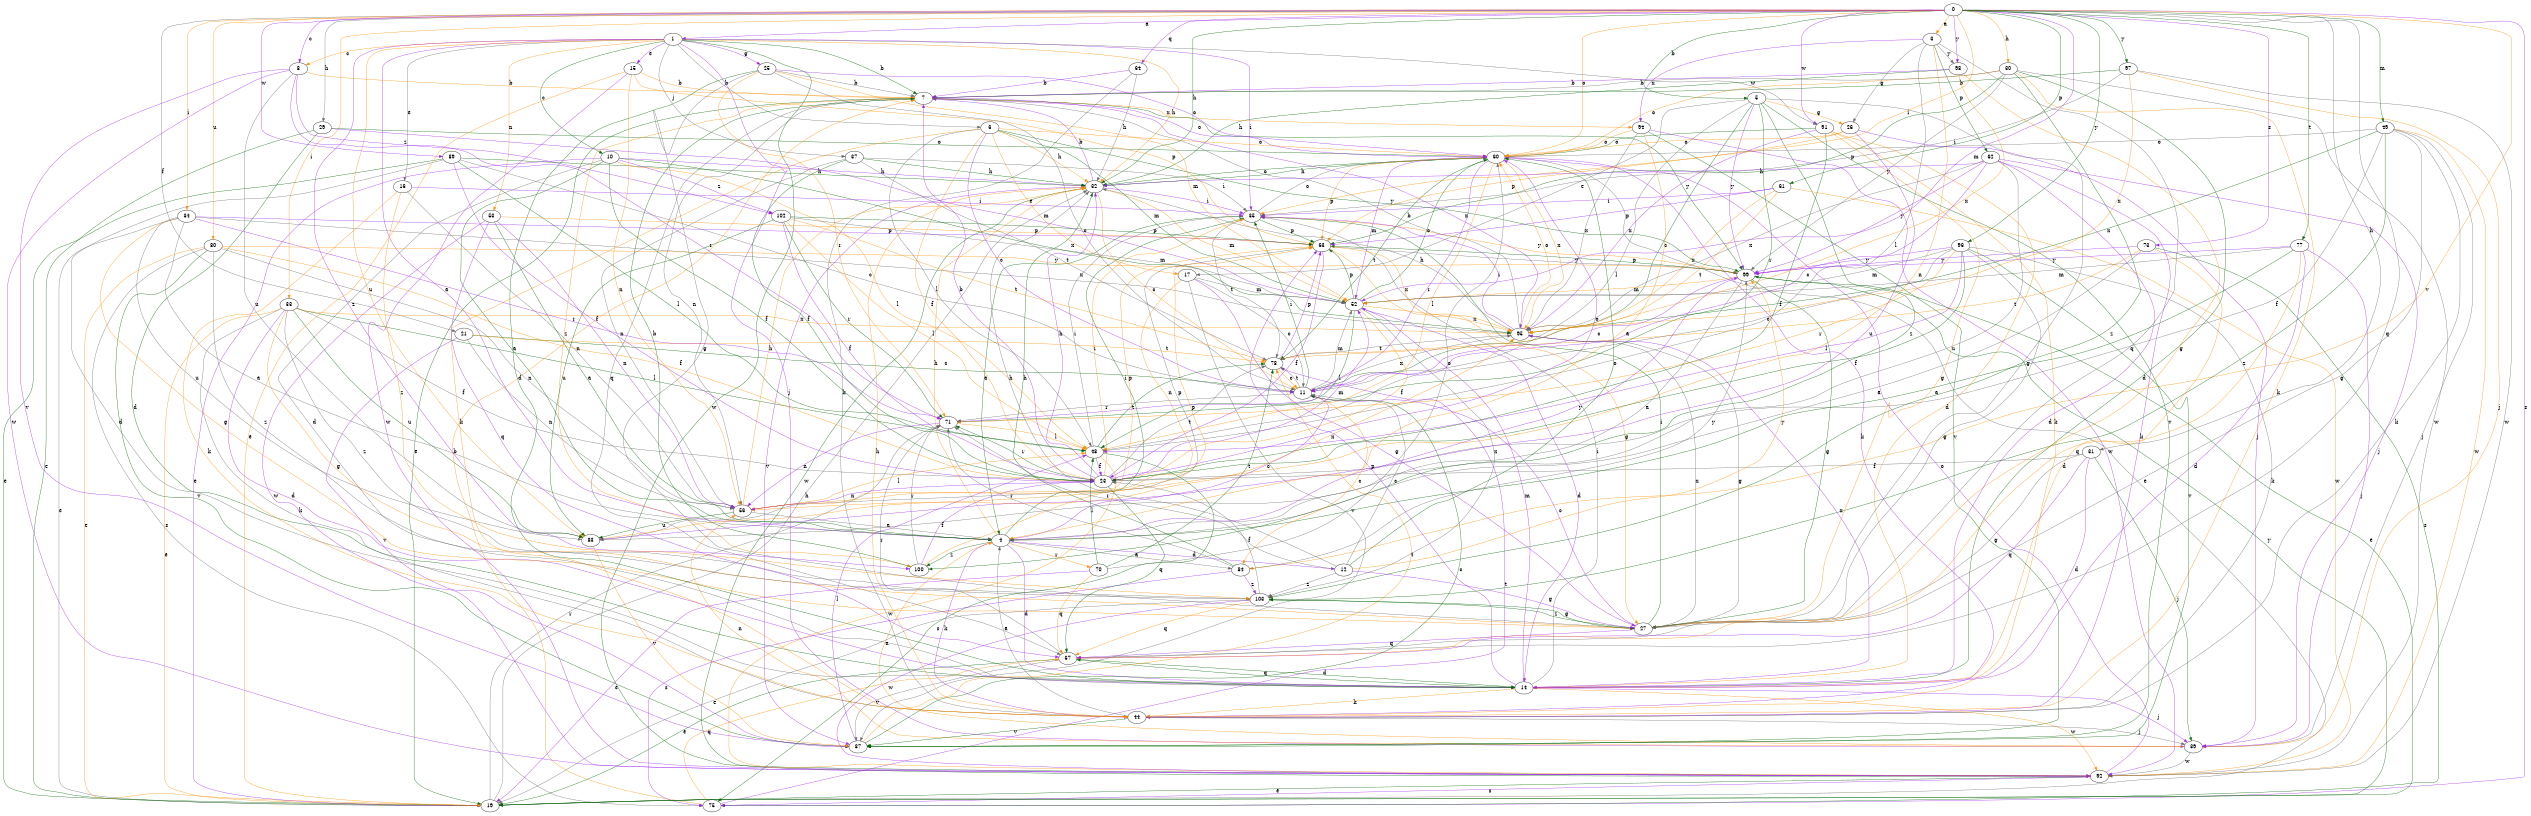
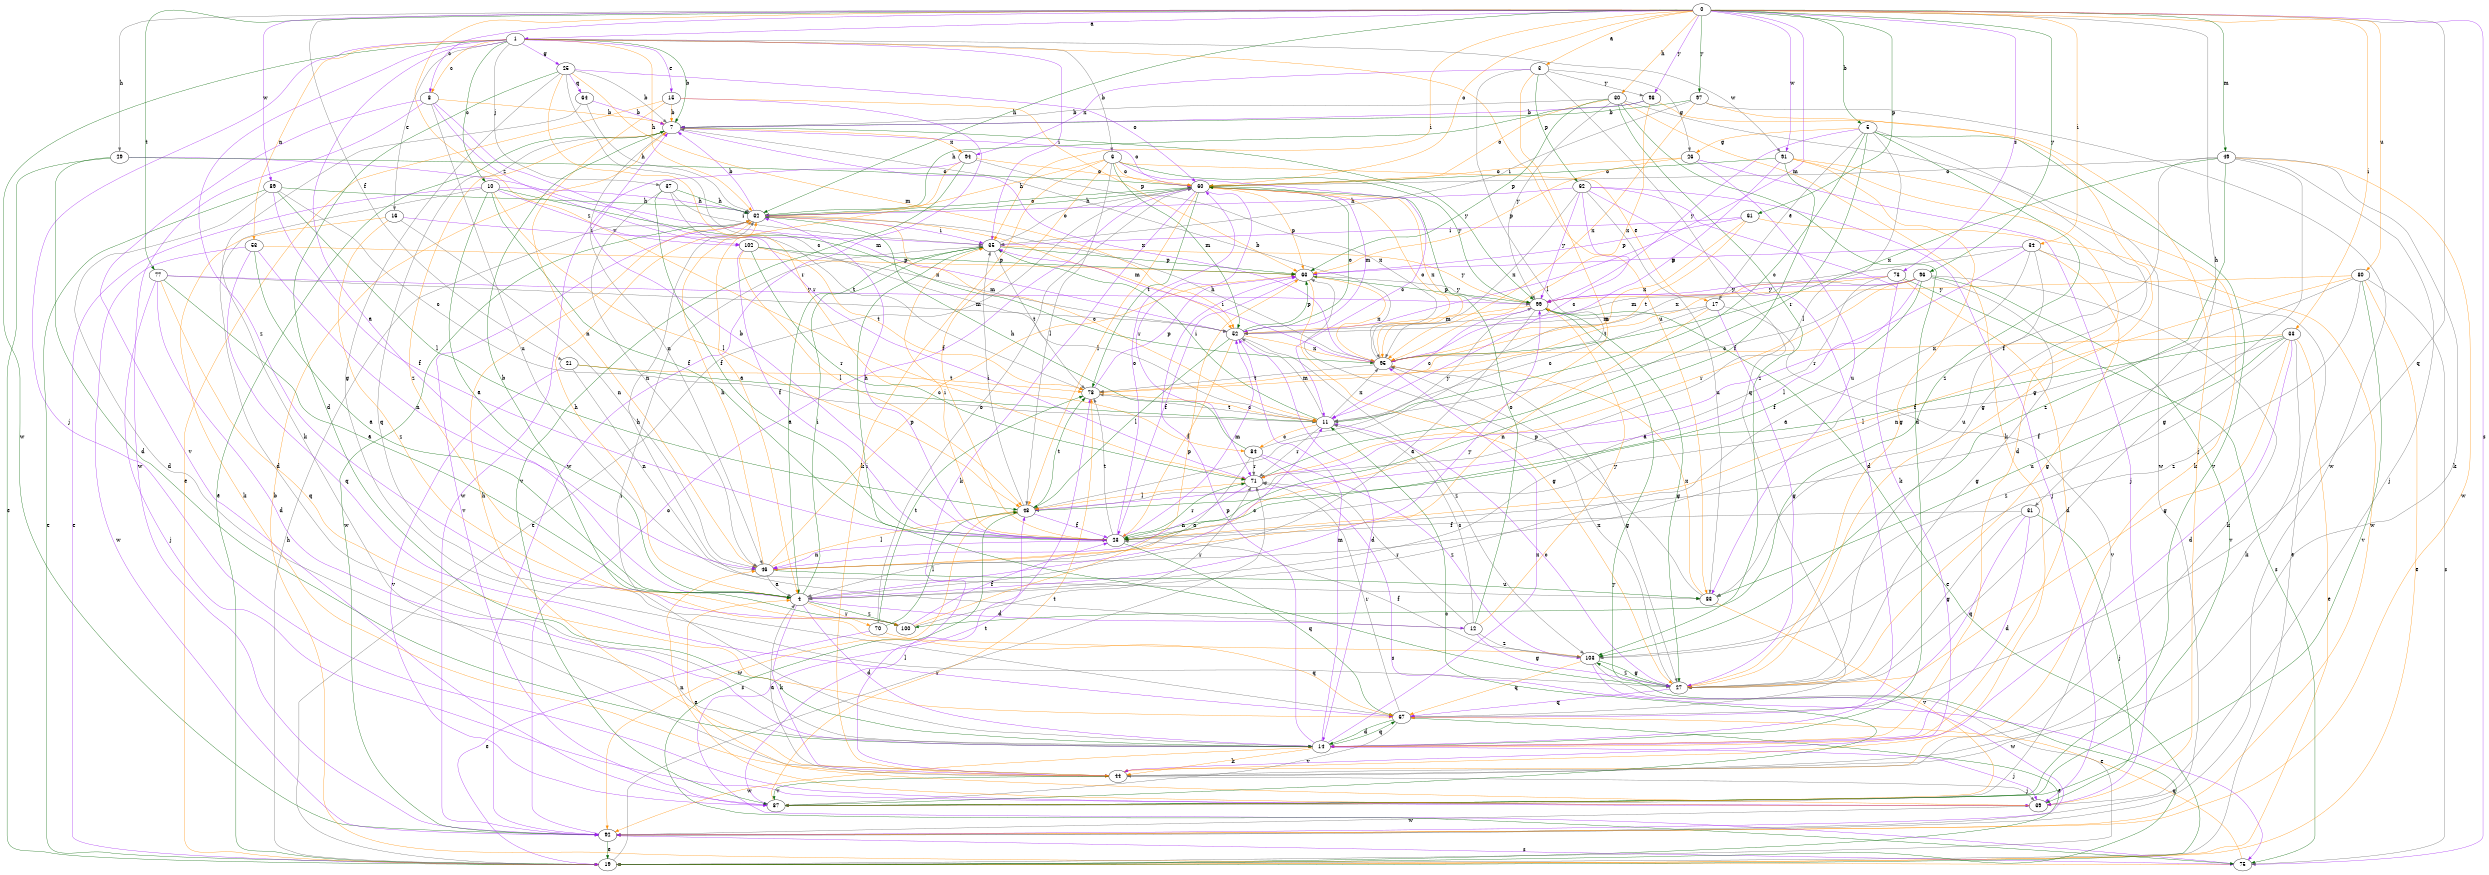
edge "0" -> "64": now "25" -> "64"
edge "102" -> "83": removed, label "u"
edge "52" -> "103": label "x" -> "z"
node "56": label "56" -> "46"
edge "4" -> "84": reversed
